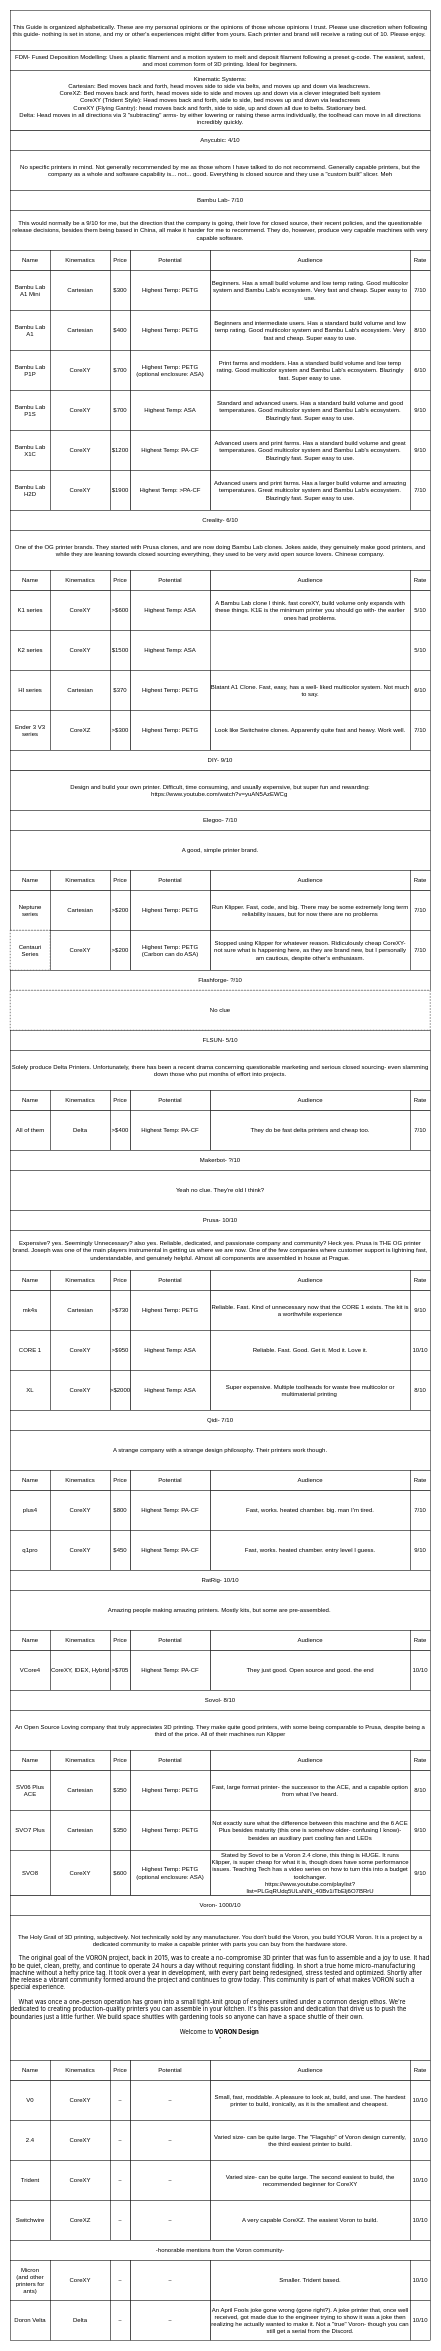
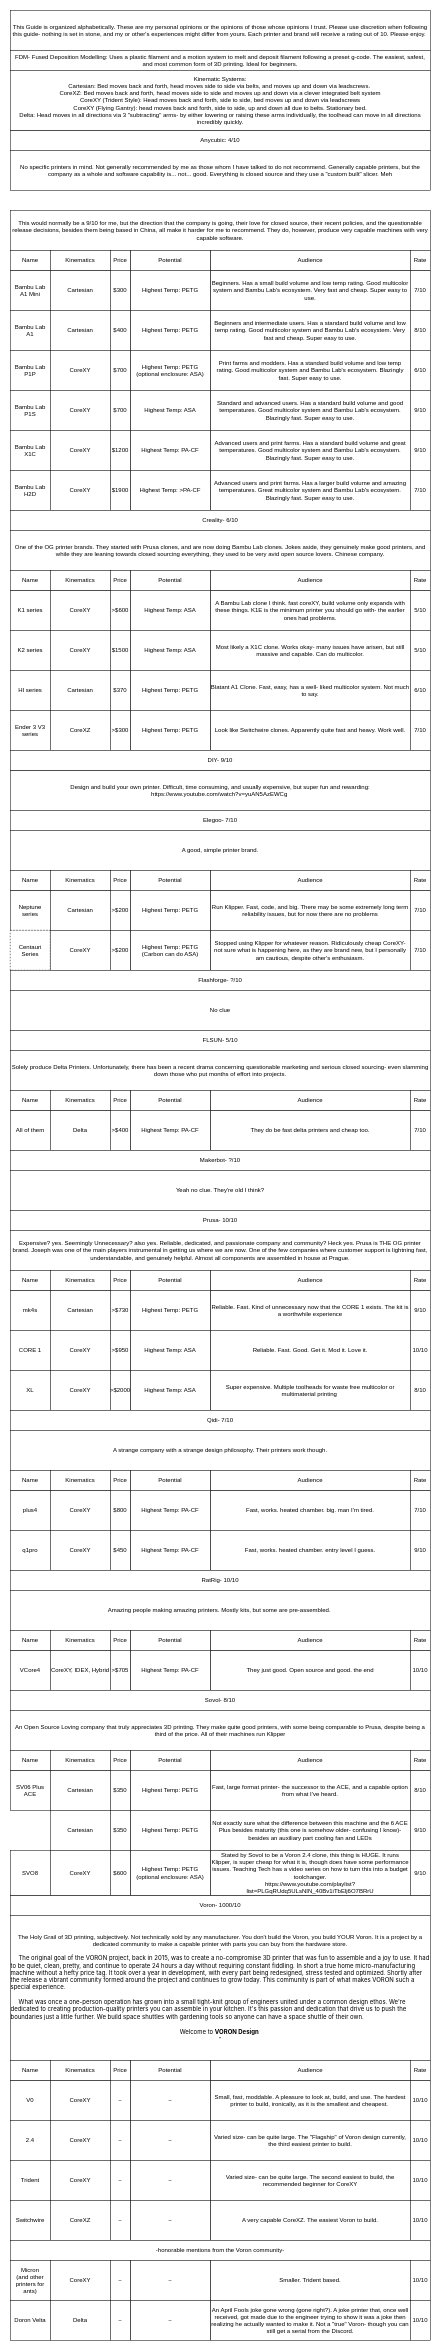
node "Bambu Lab- 7/10": removed
node "Most likely a X1C clone. Works okay- many issues have arisen, but still massive and capable. Can do multicolor.": added
node "No clue": style dashed -> solid
node "SVO7 Plus": removed
